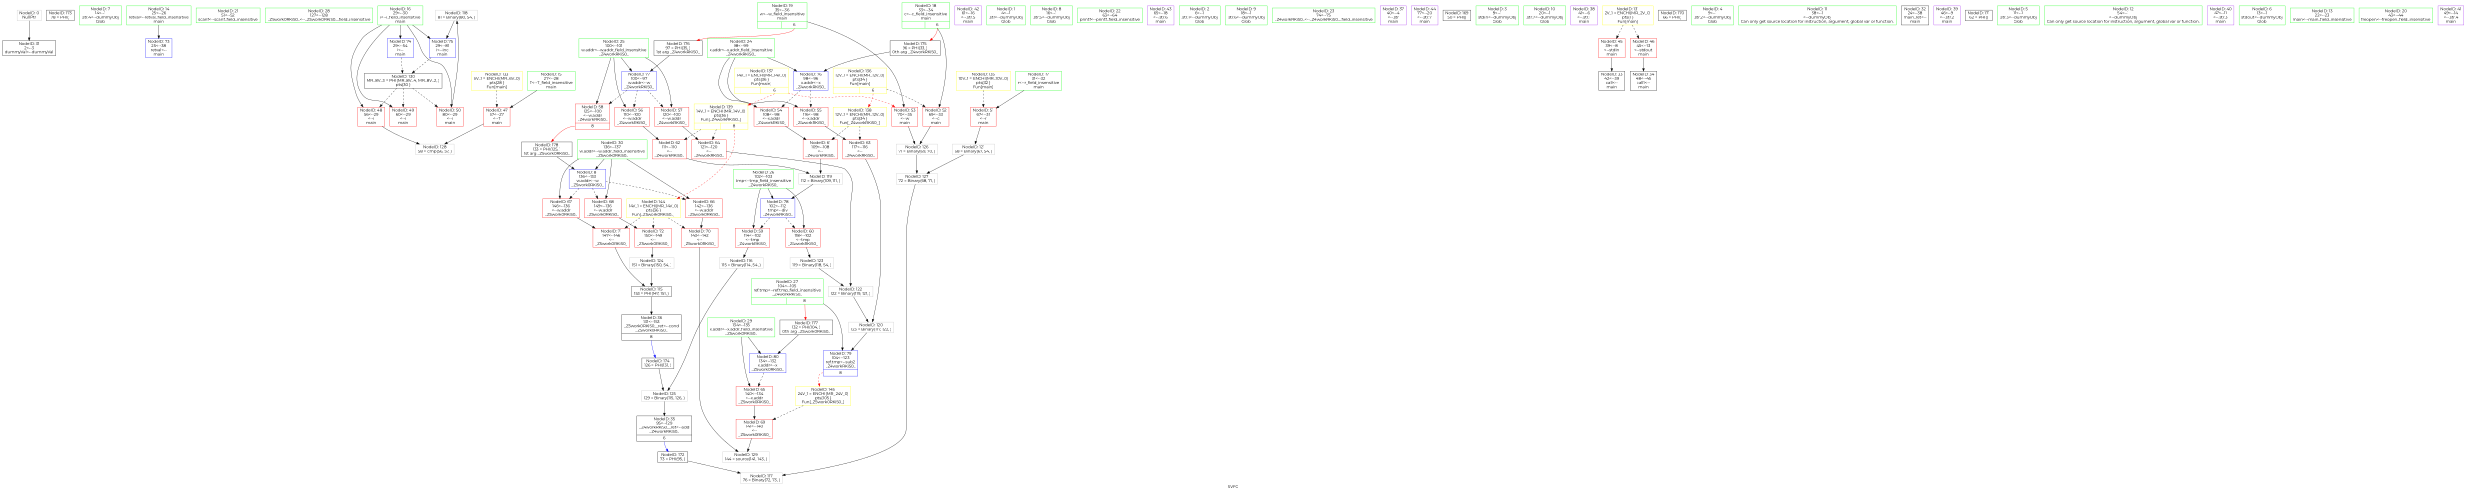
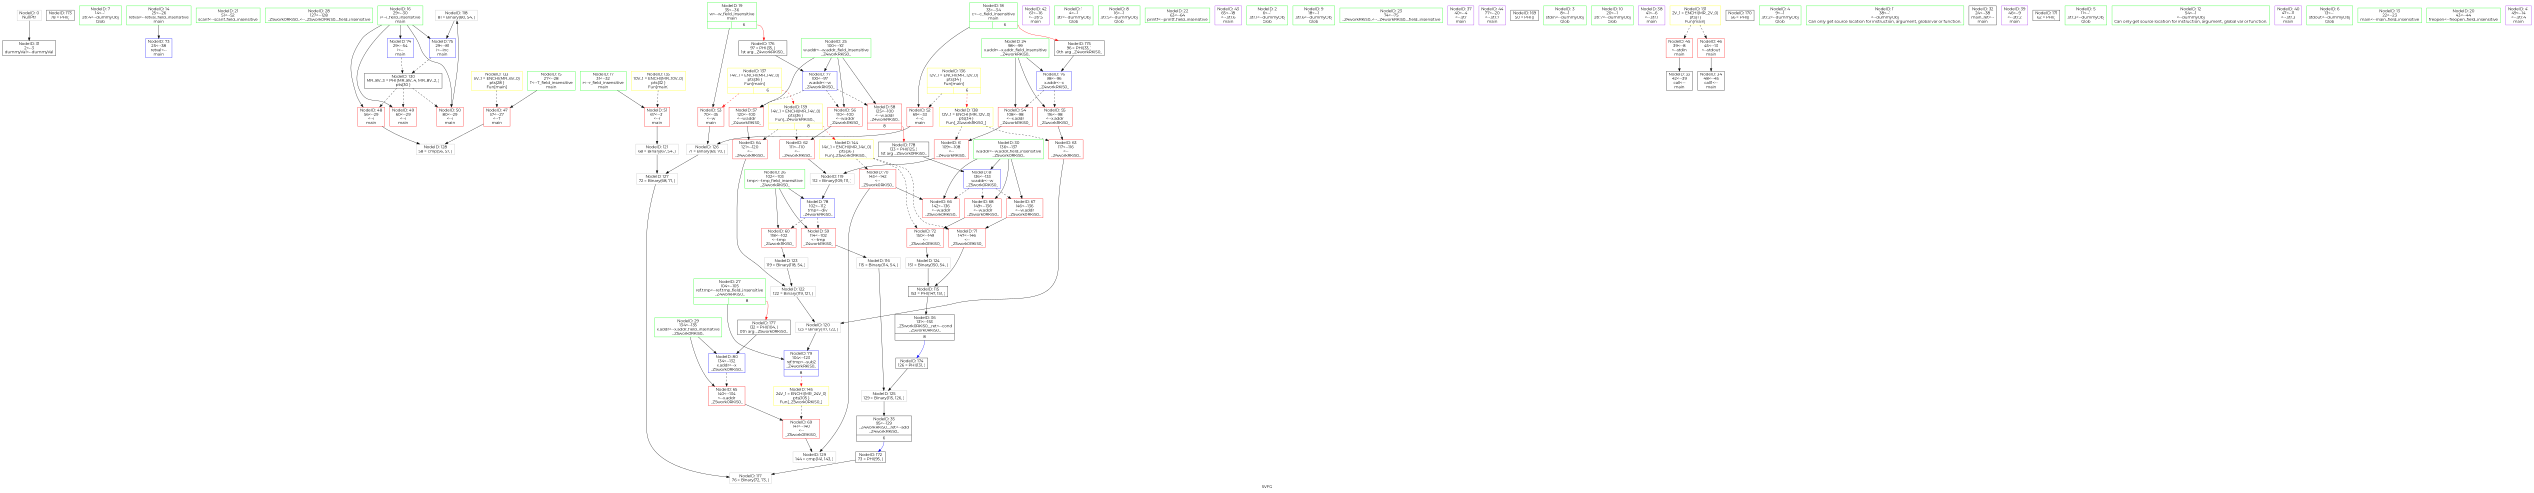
edge "NodeID: 66" -> "NodeID: 70": reversed
node "NodeID: 129": text "144 = source(141, 143, )" -> "144 = cmp(141, 143, )"
